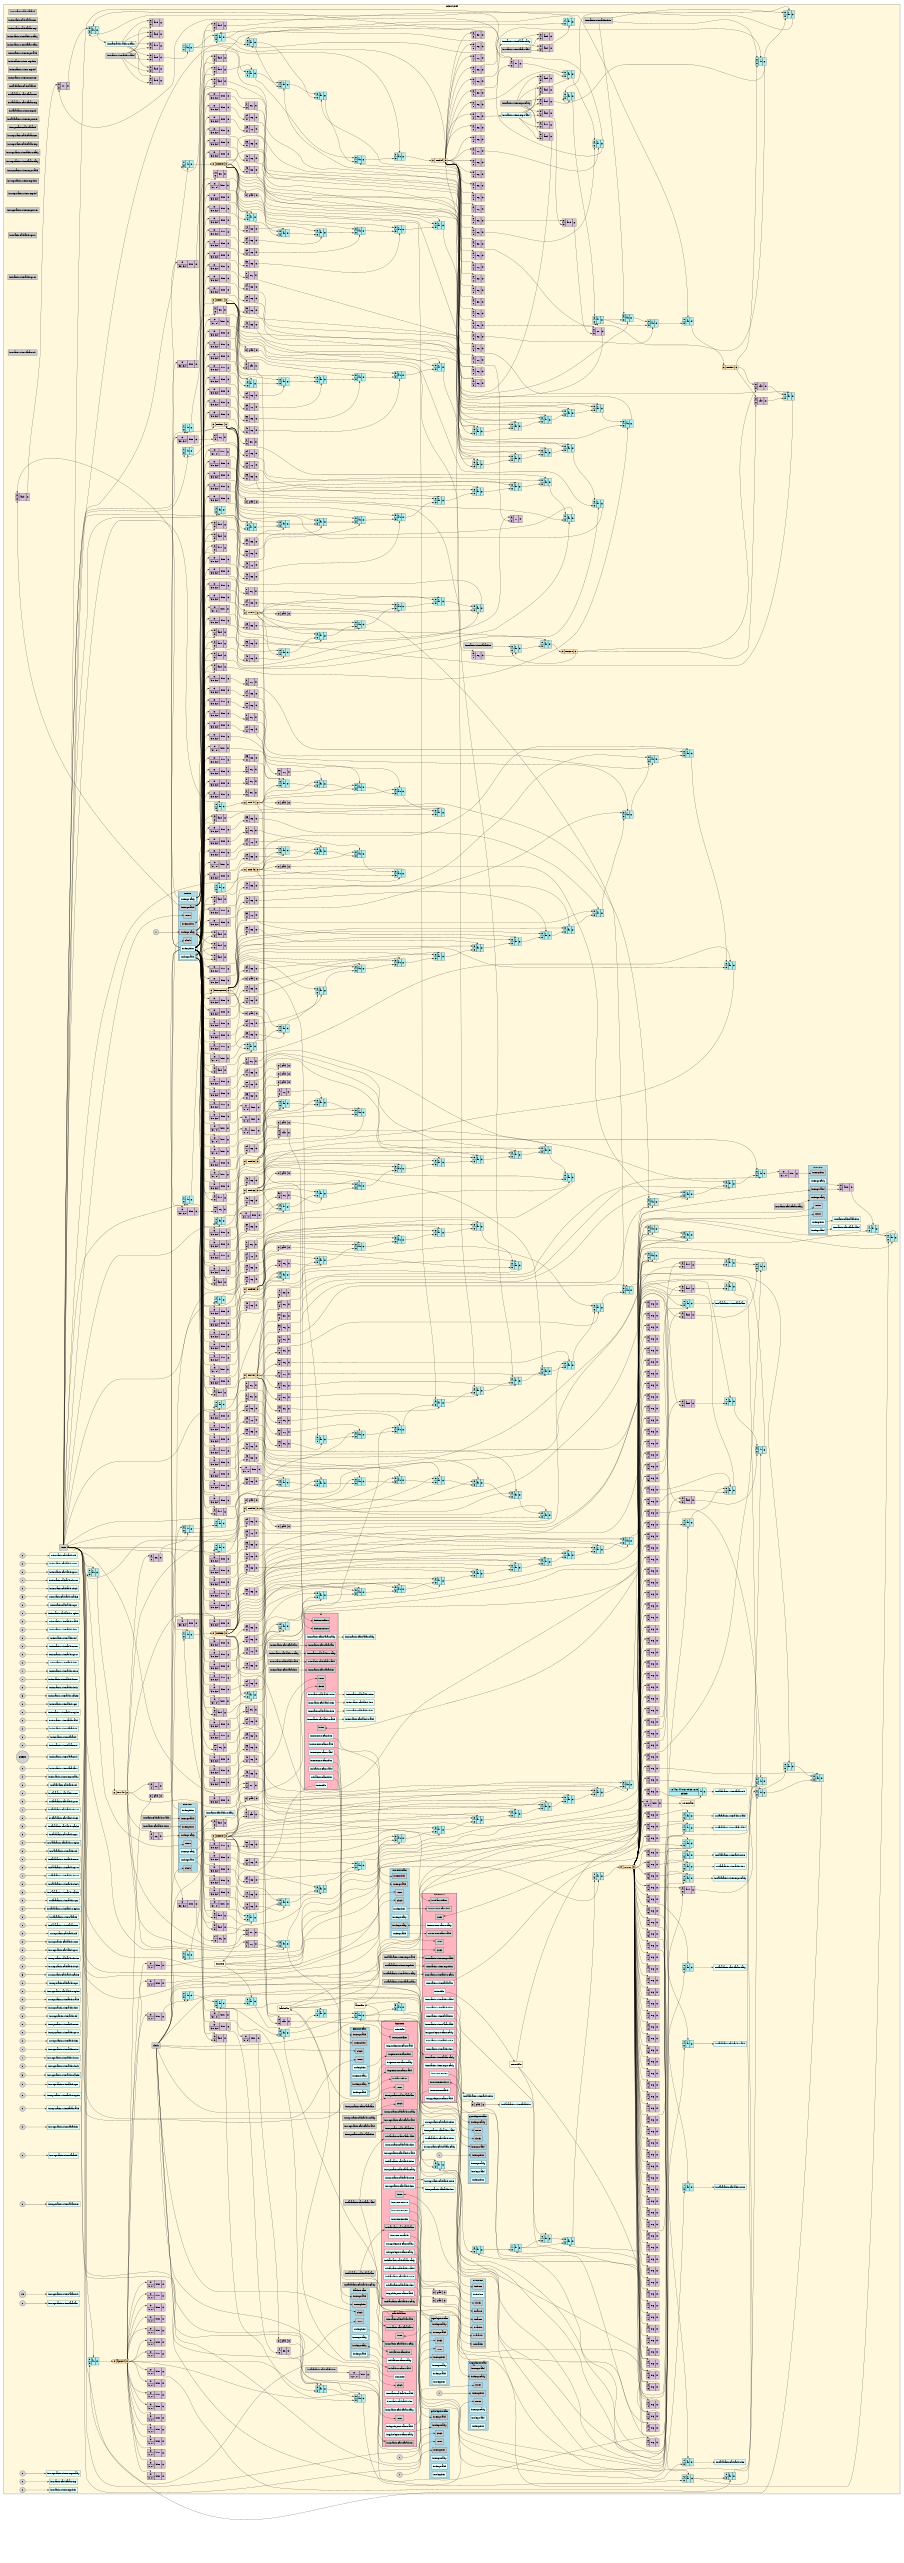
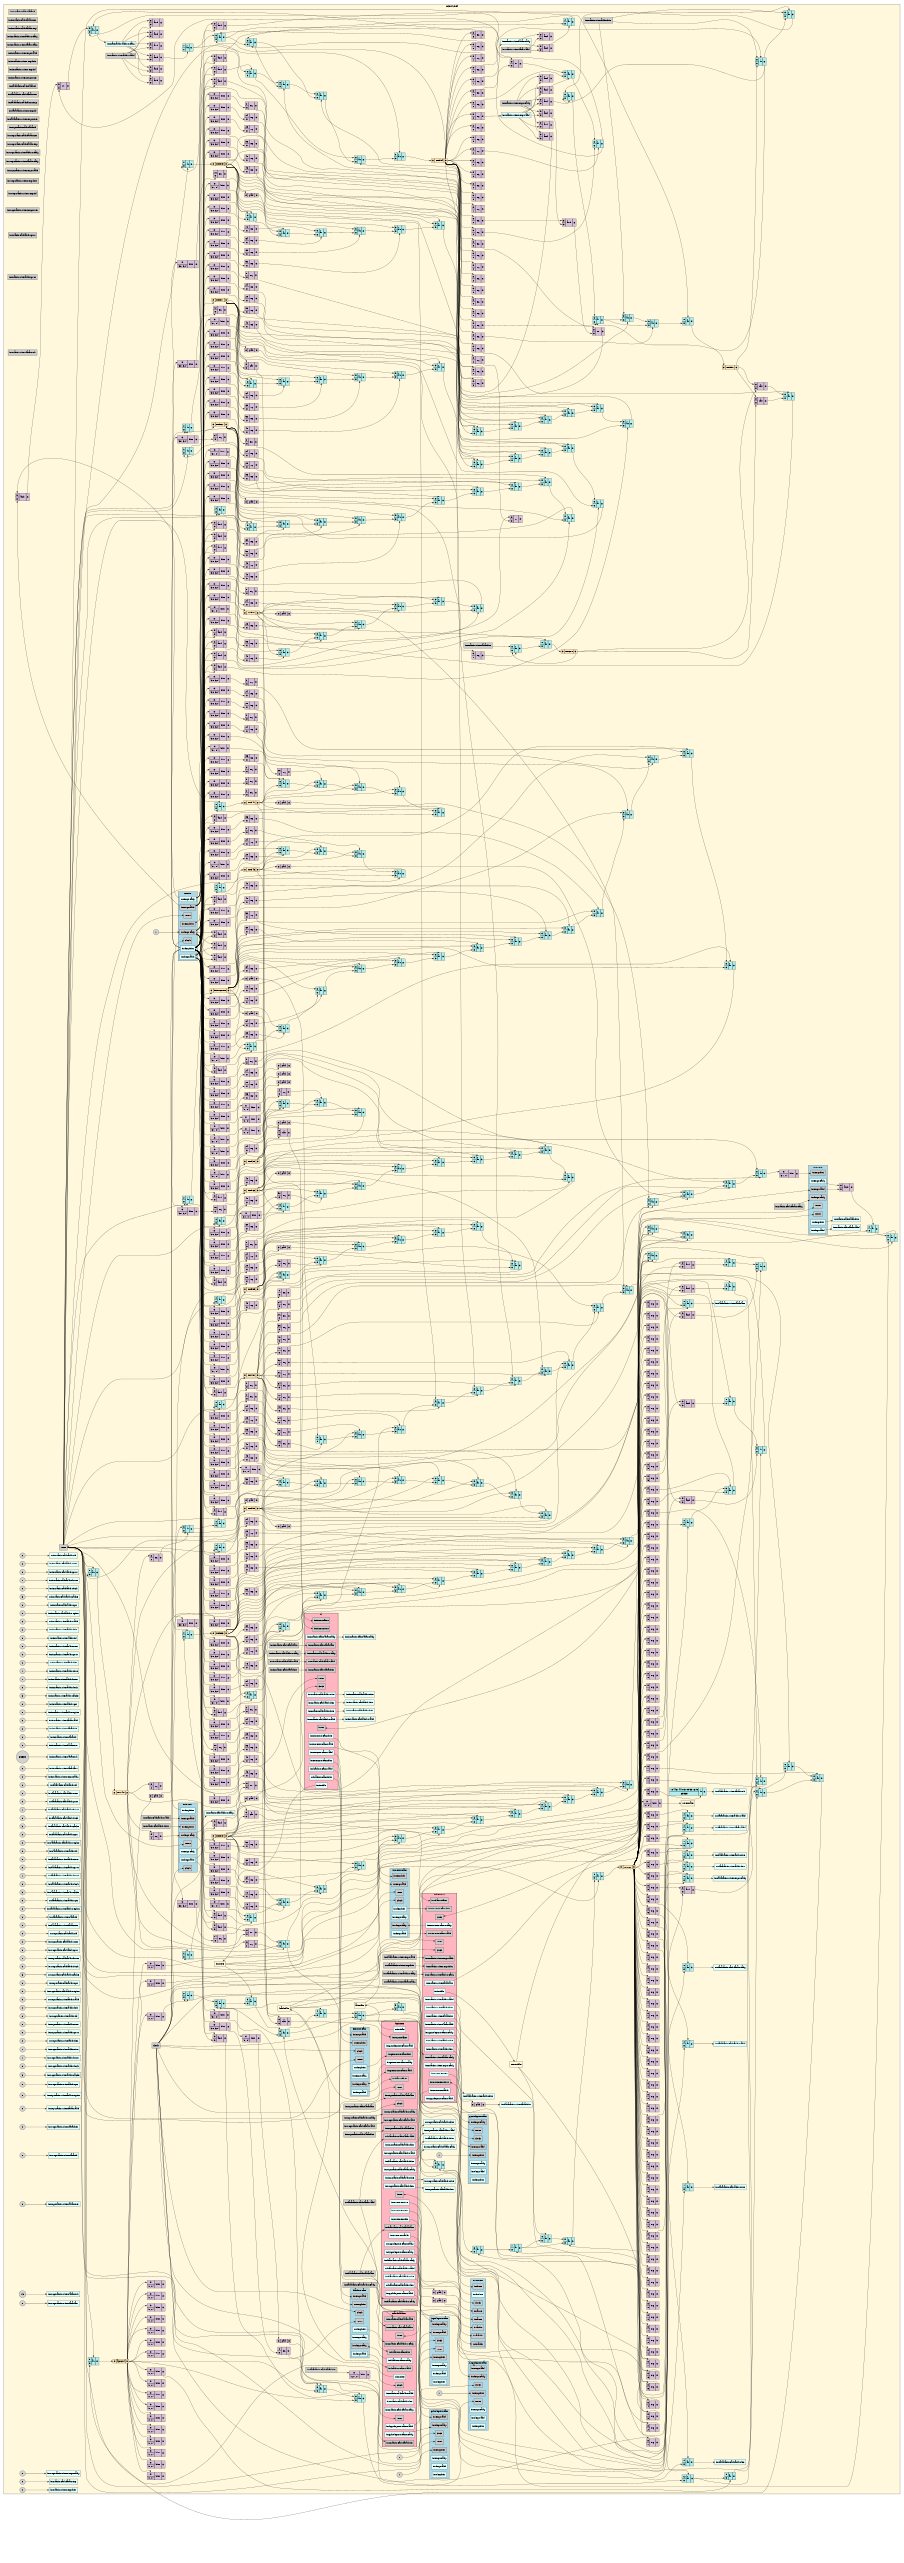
node "io_data_axi_read_data_resp": label "io_data_axi_read_data_resp" -> "io_data_axi_read_bits_resp"
